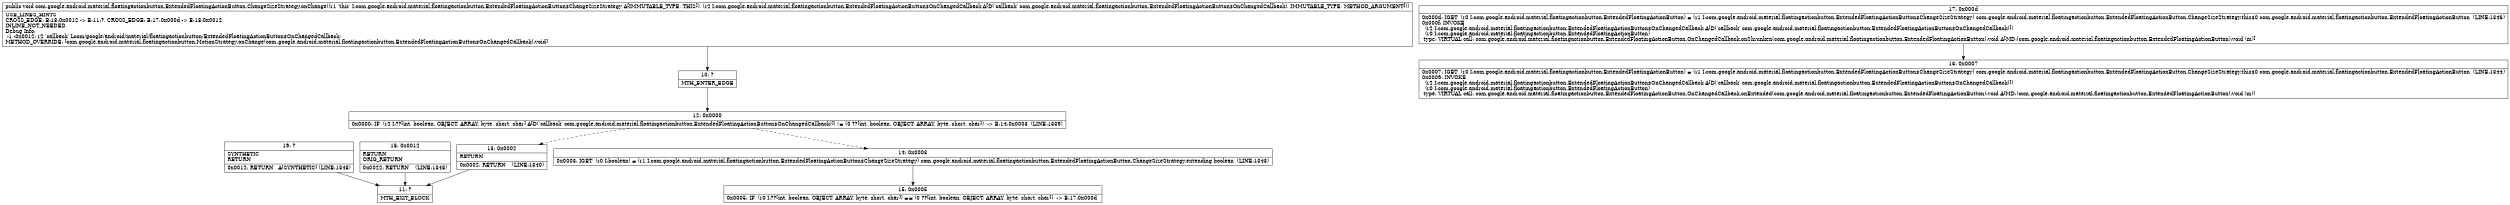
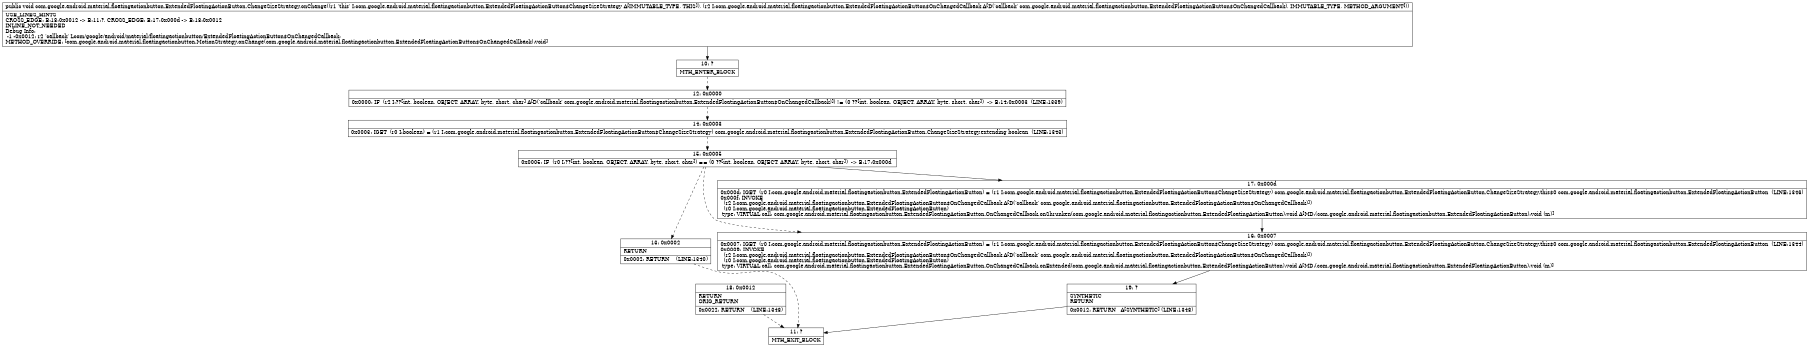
node "10: ?": text "MTH_ENTER_EDGE" -> "MTH_ENTER_BLOCK"
edge "10: ?" -> "12: 0x0000": style solid -> dashed
edge "12: 0x0000" -> "13: 0x0002": now "15: 0x0005" -> "13: 0x0002"
edge "15: 0x0005" -> "17: 0x000d": added
edge "14: 0x0003" -> "15: 0x0005": style solid -> dashed
edge "18: 0x0012" -> "11: ?": style solid -> dashed
edge "13: 0x0002" -> "11: ?": style solid -> dashed
edge "15: 0x0005" -> "16: 0x0007": added
edge "16: 0x0007" -> "19: ?": added
